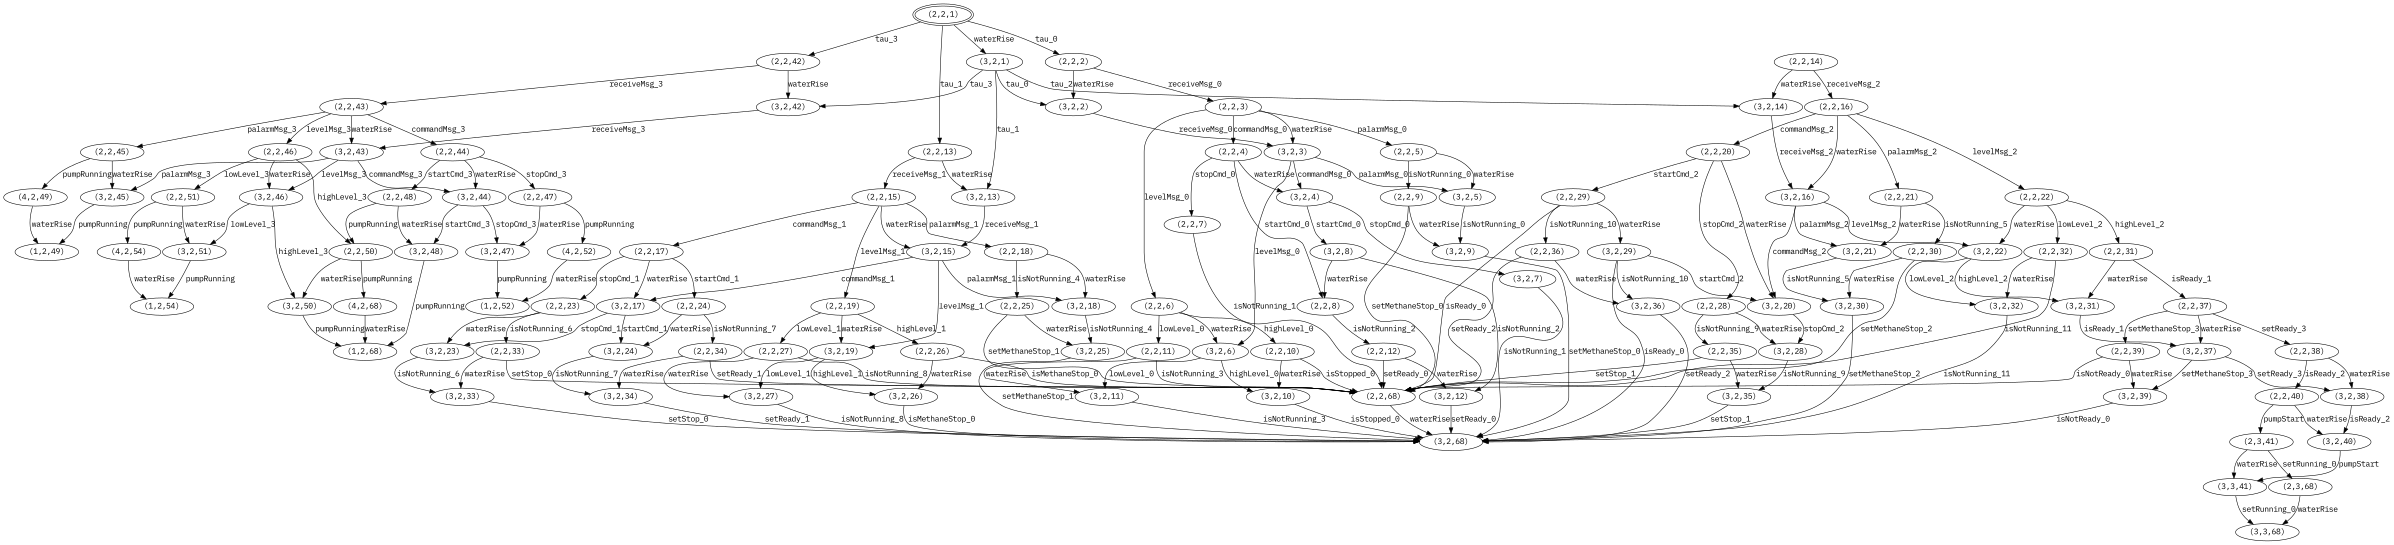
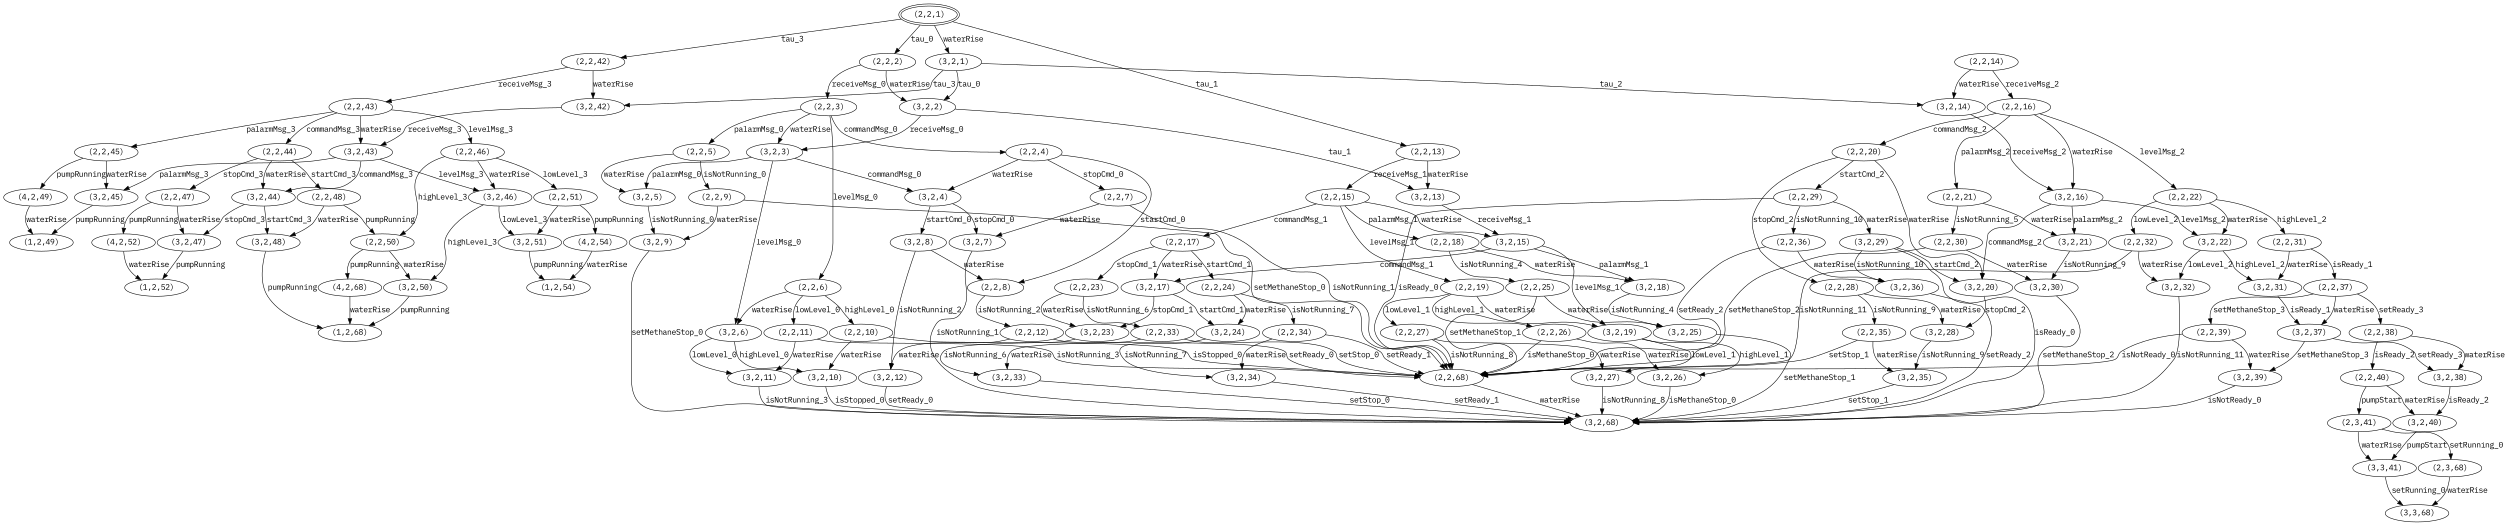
edge "(3,2,1)" -> "(3,2,13)": now "(3,2,2)" -> "(3,2,13)"
edge "(2,2,7)" -> "(3,2,7)": added, label "waterRise"
edge "(3,2,21)" -> "(3,2,30)": label "isNotRunning_5" -> "isNotRunning_9"
